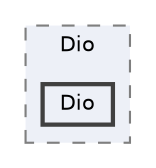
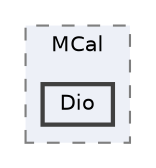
cluster "Dio": label "Dio" -> "MCal"
